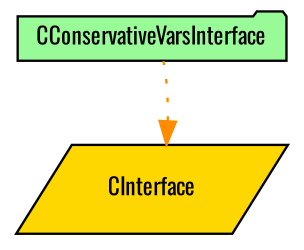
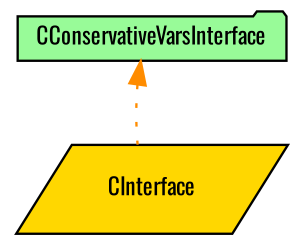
edge "CConservativeVarsInterface" -> "CInterface": reversed
